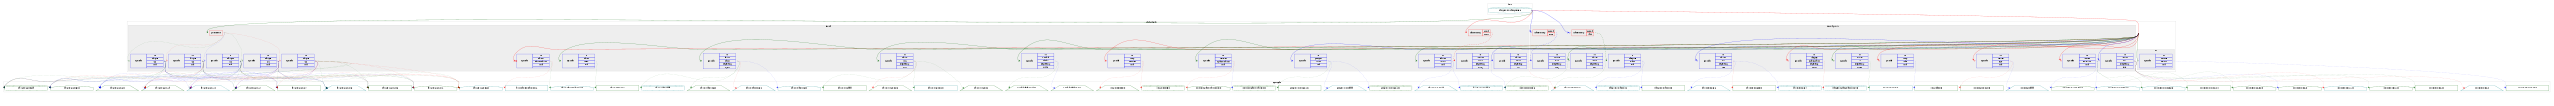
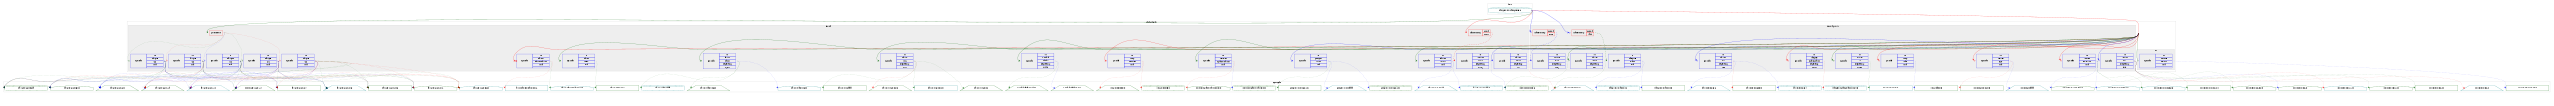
node "dev-lang/vala-0.44.7": label "dev-lang/vala-0.44.7" -> "colord-lang/vala-0.44.7"
node "dev-util/meson-0.51.2": removed
